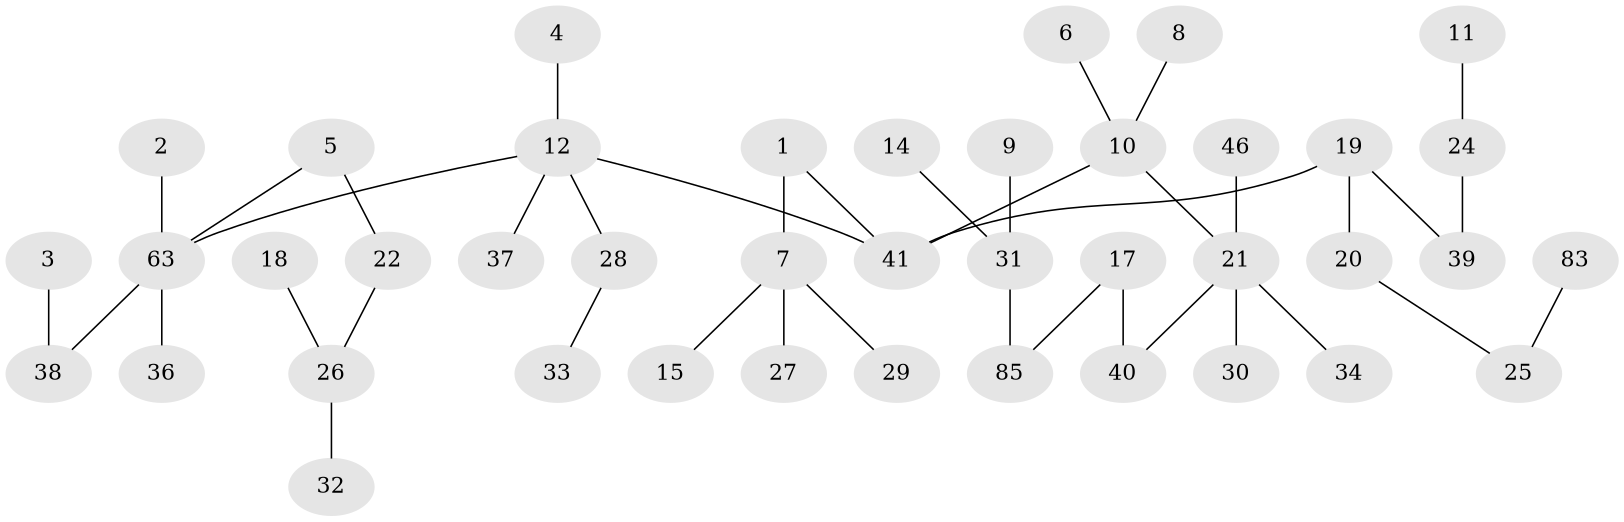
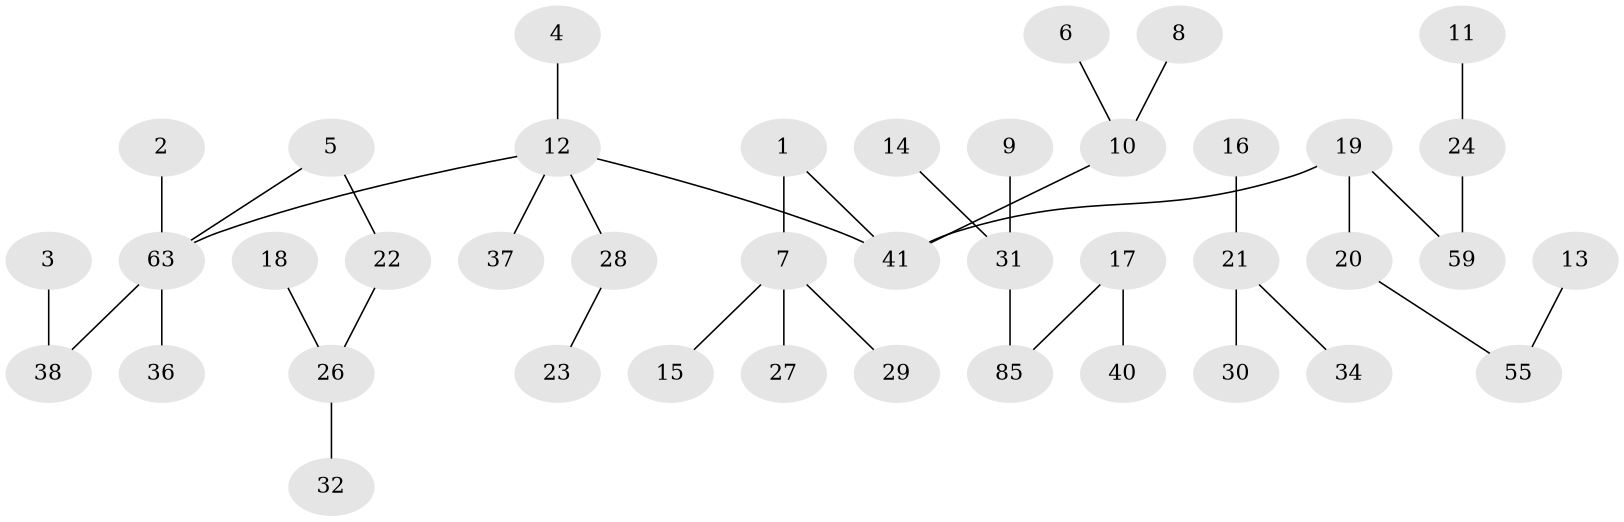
node "46": label "46" -> "16"
edge "10" -- "21": removed
node "39": label "39" -> "59"
node "83": label "83" -> "13"
edge "21" -- "40": removed
node "33": label "33" -> "23"
node "25": label "25" -> "55"
